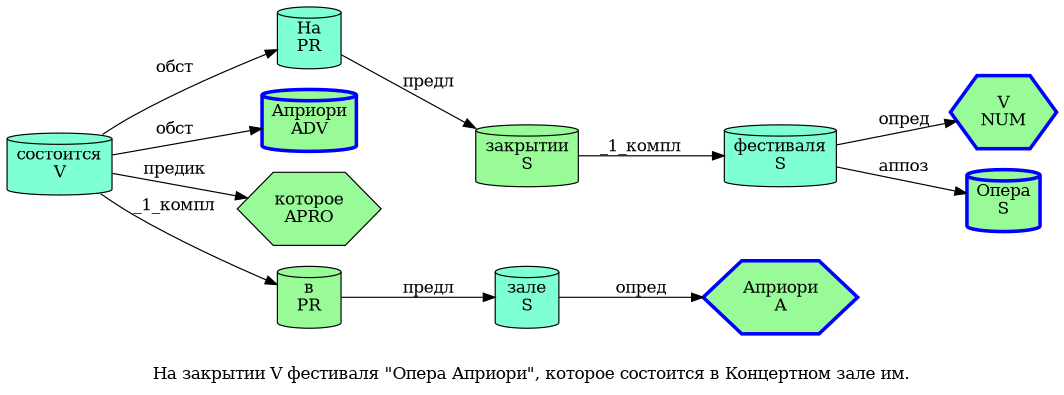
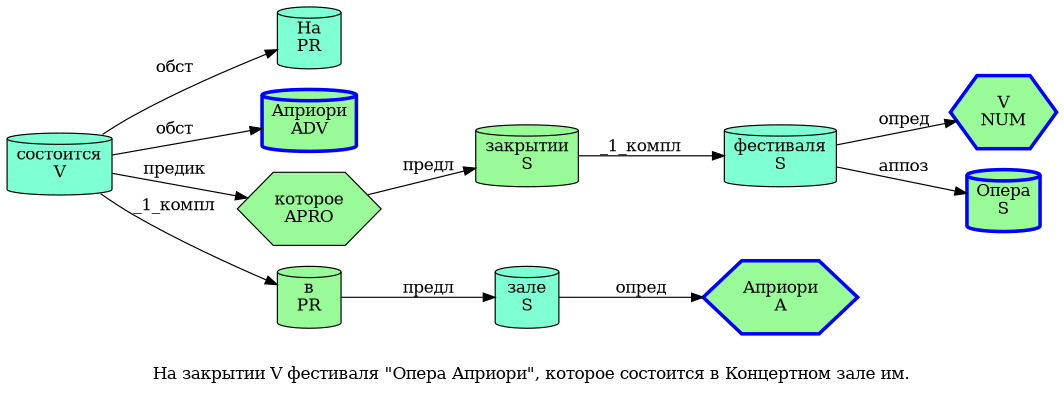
edge "На PR" -> "закрытии S": now "которое APRO" -> "закрытии S"
